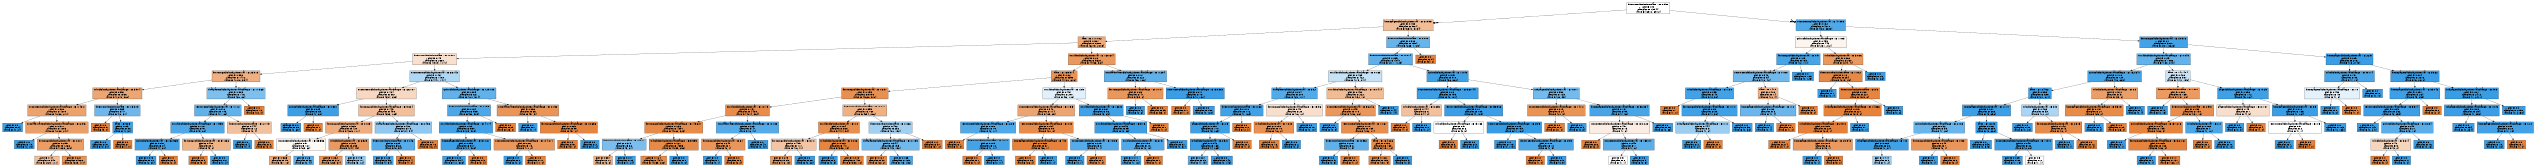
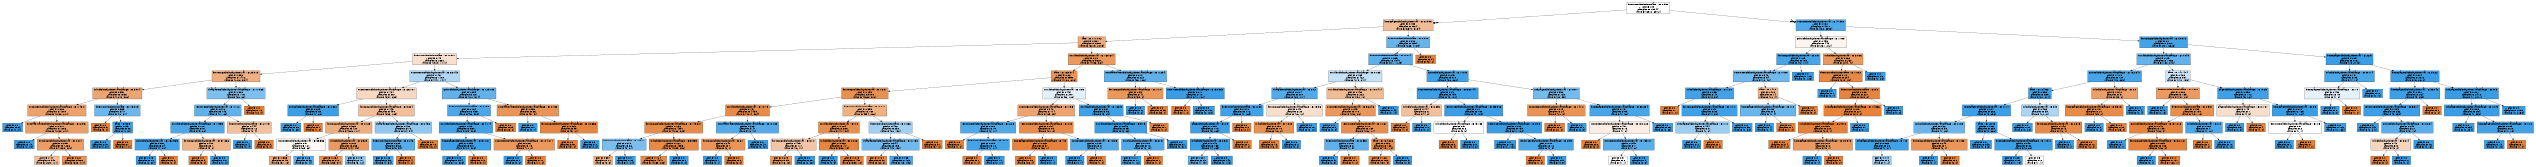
node "change = 0.0 samples = 68 value = [0, 68]": label "change = 0.0 samples = 68 value = [0, 68]" -> "gini = 0.0 samples = 68 value = [0, 68]"
